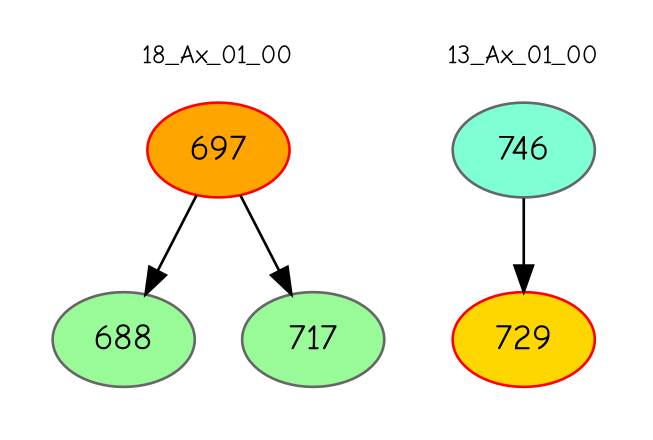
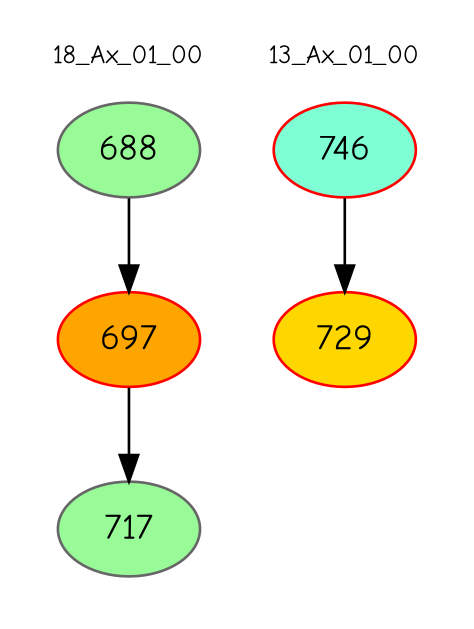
node "746": color gray40 -> red
edge "697" -> "688": reversed
